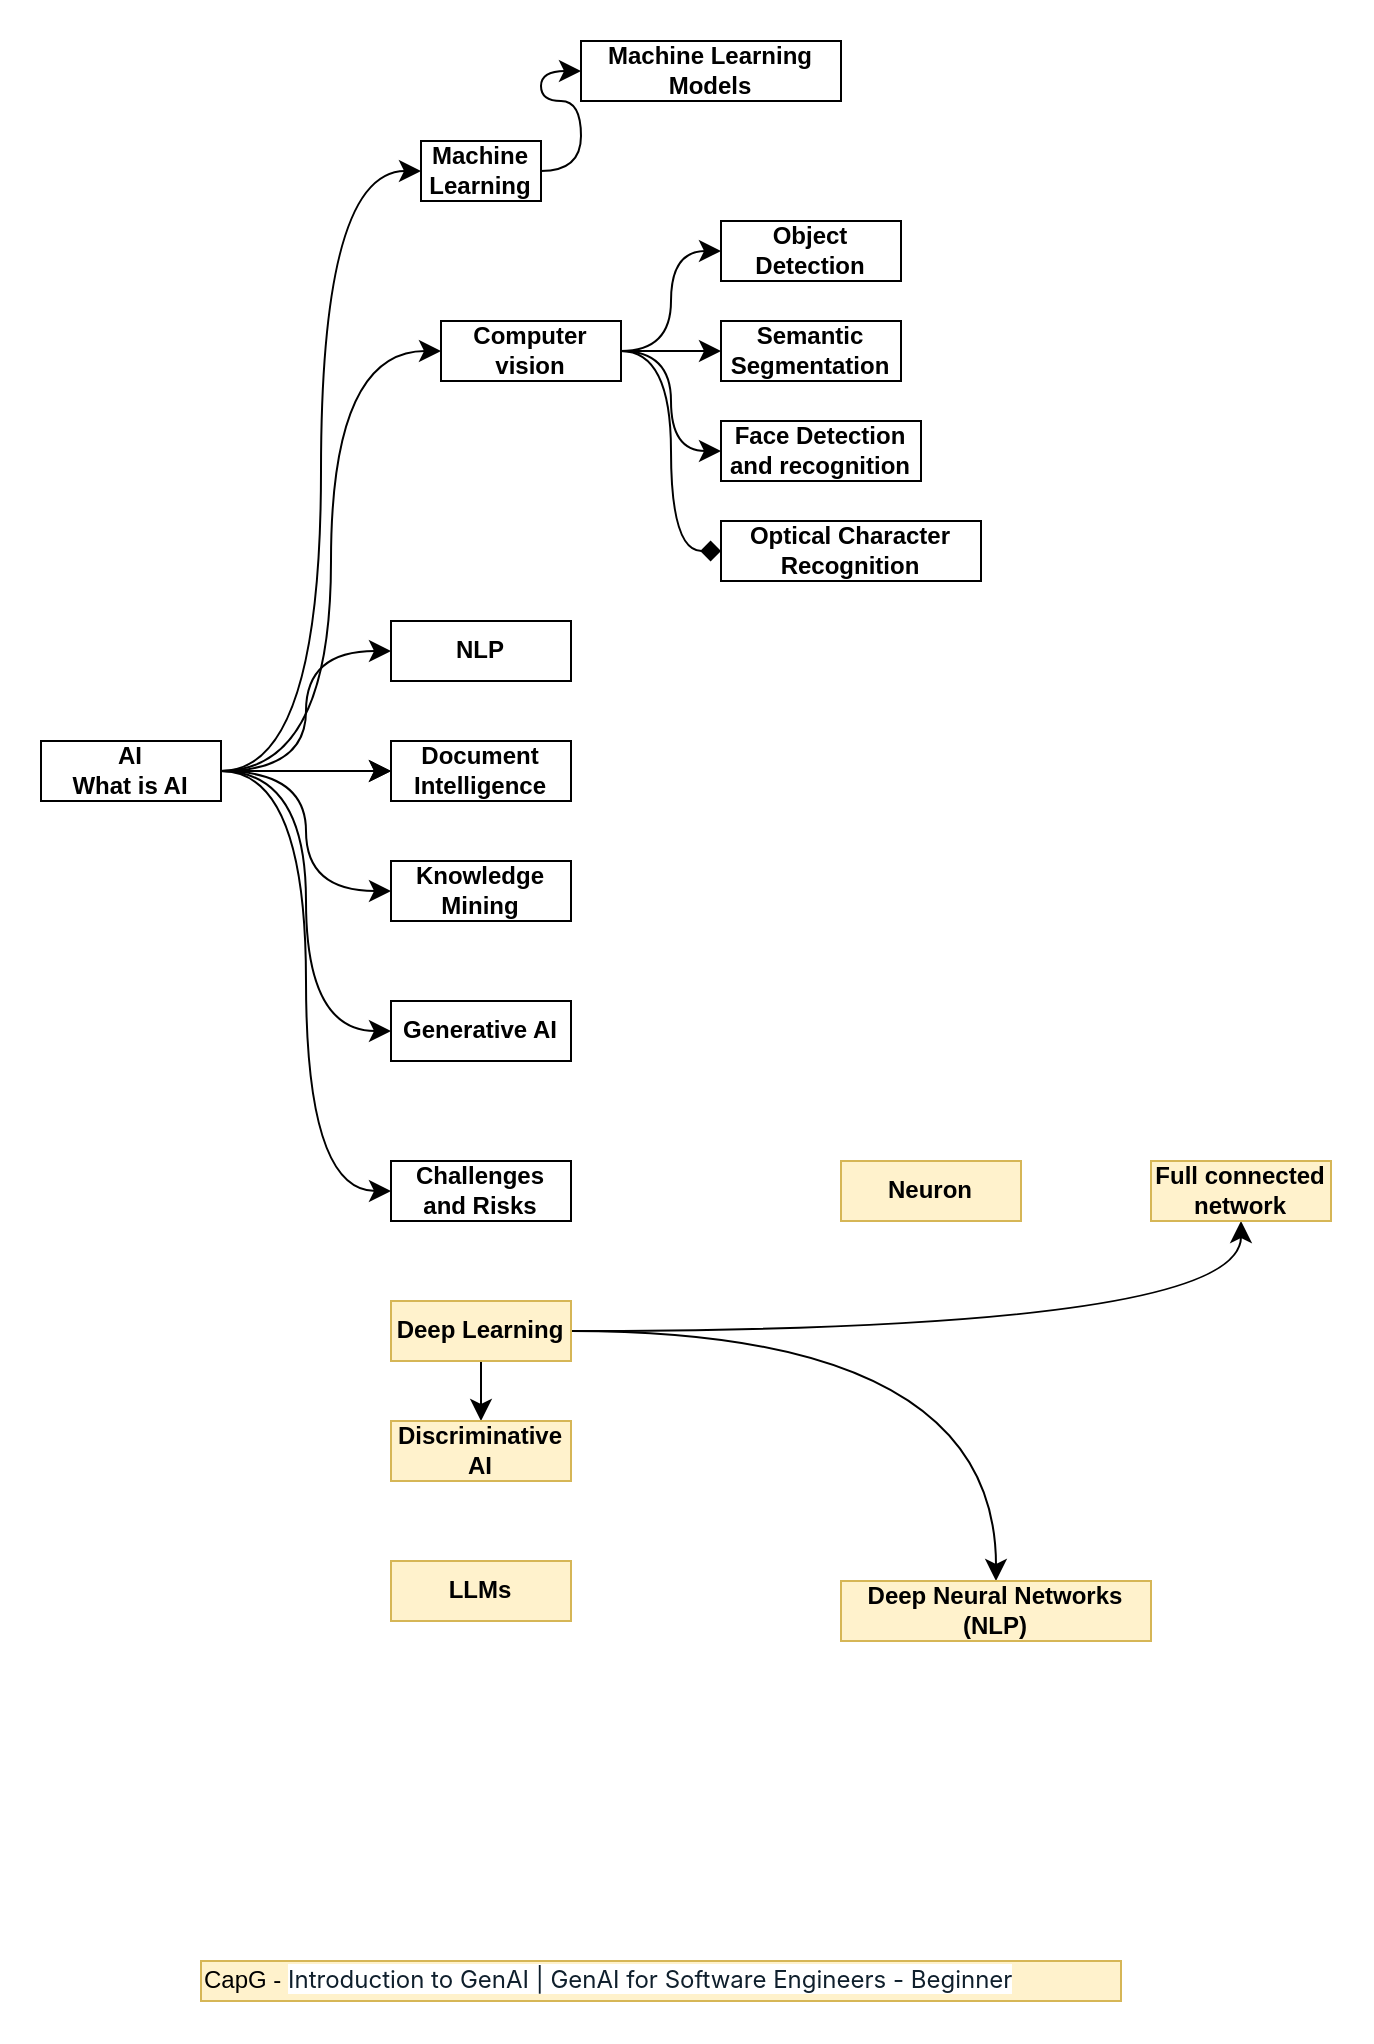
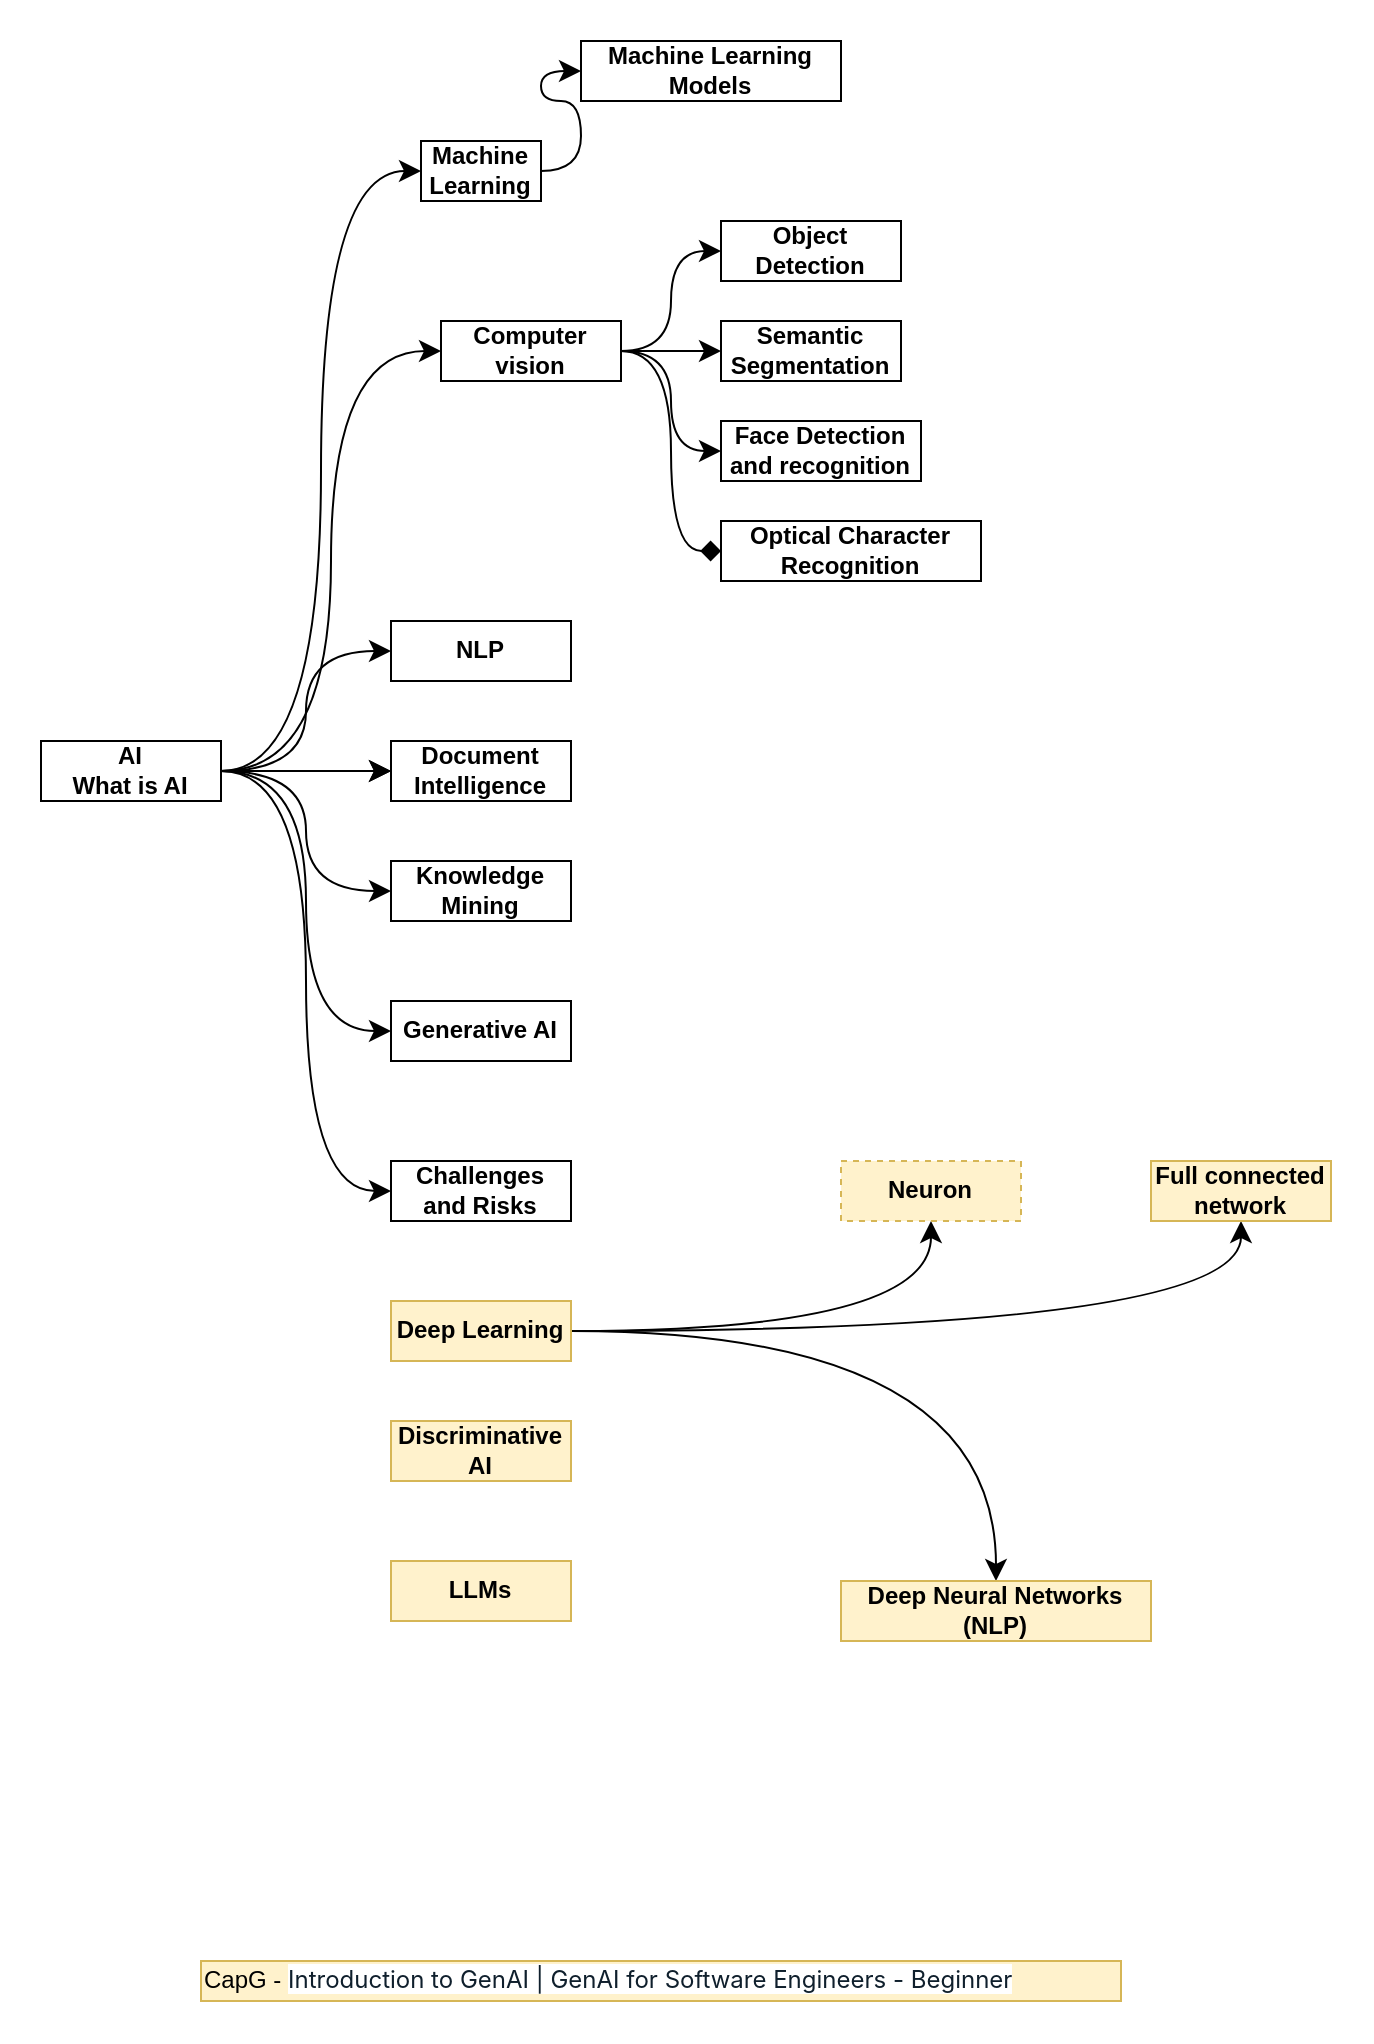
node "Neuron": style solid -> dashed
edge "Deep Learning" -> "Discriminative AI": now "Deep Learning" -> "Neuron"
